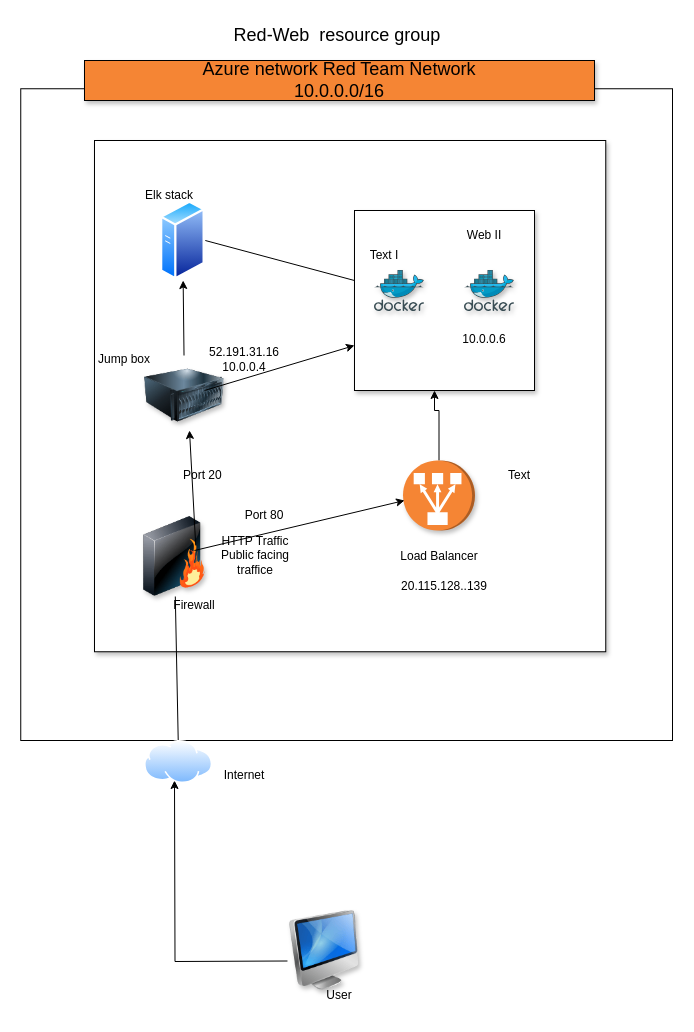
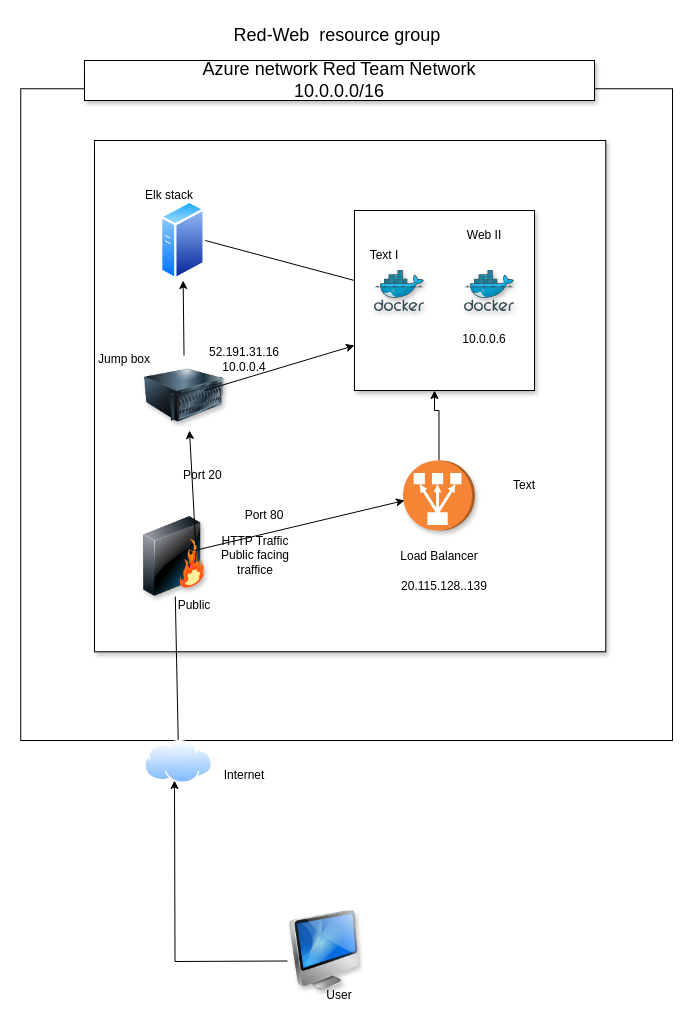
node "Azure network Red Team Network 10.0.0.0/16": fillcolor #f58534 -> #ffffff
node "Text": moved (520, 476) -> (525, 486)
node "Firewall": label "Firewall" -> "Public"
